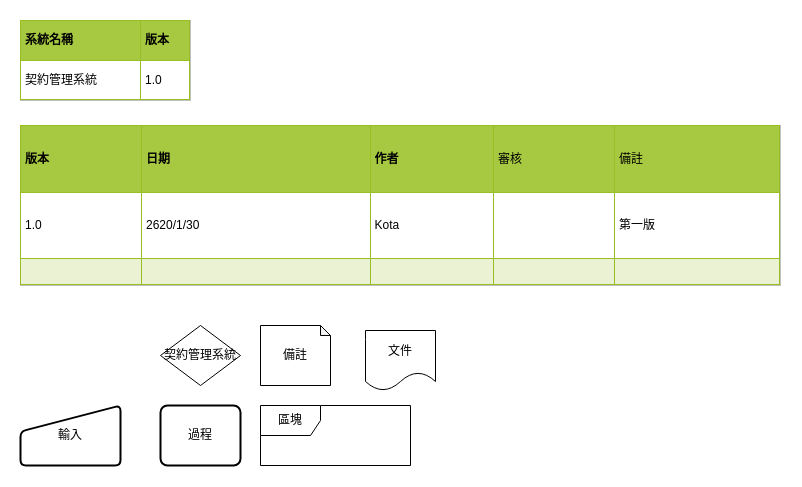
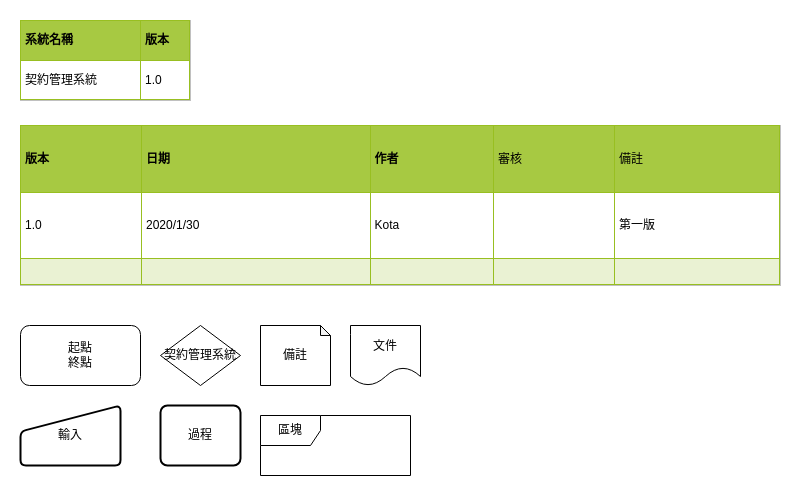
node "版本日期作者審核 備註 1.0 2620/1/30 Kota 第一版": label "版本日期作者審核 備註 1.0 2620/1/30 Kota 第一版" -> "版本日期作者審核 備註 1.0 2020/1/30 Kota 第一版"
node "起點 終點": added
node "文件": moved (401, 361) -> (386, 356)
node "區塊": moved (336, 436) -> (336, 446)
